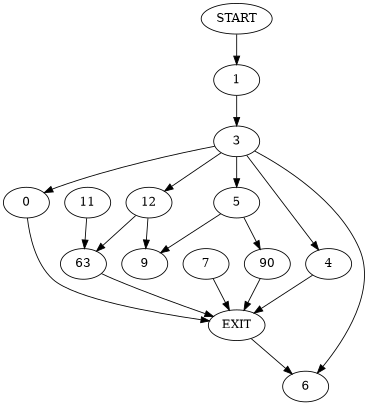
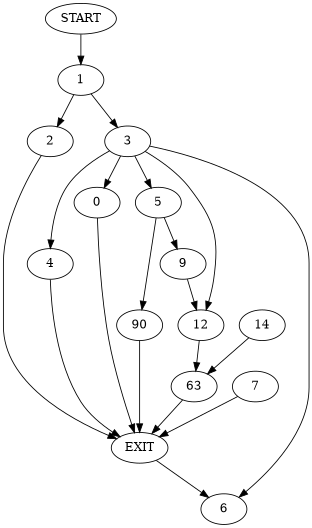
node "2": added
node "11": label "11" -> "14"
edge "12" -> "9": reversed
